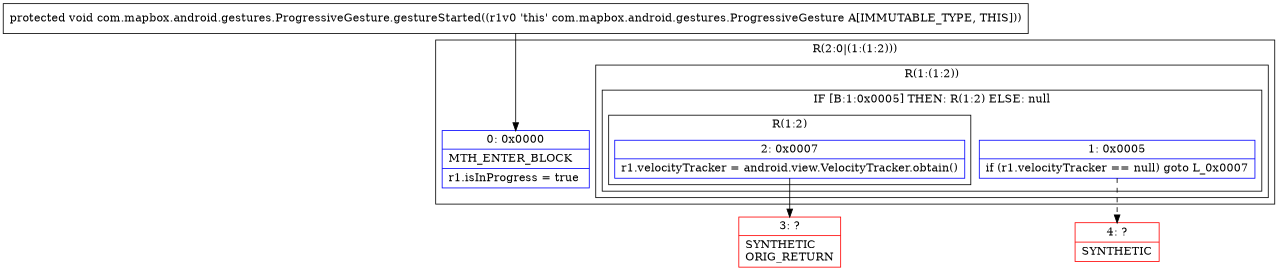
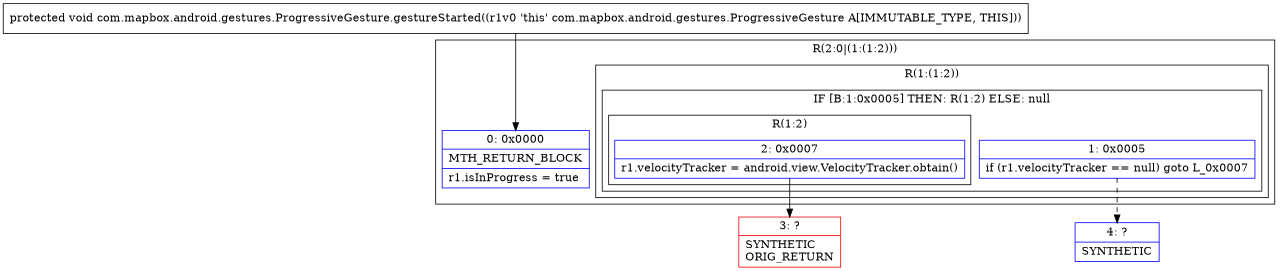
node "0: 0x0000": text "MTH_ENTER_BLOCK" -> "MTH_RETURN_BLOCK"
node "4: ?": color red -> blue
